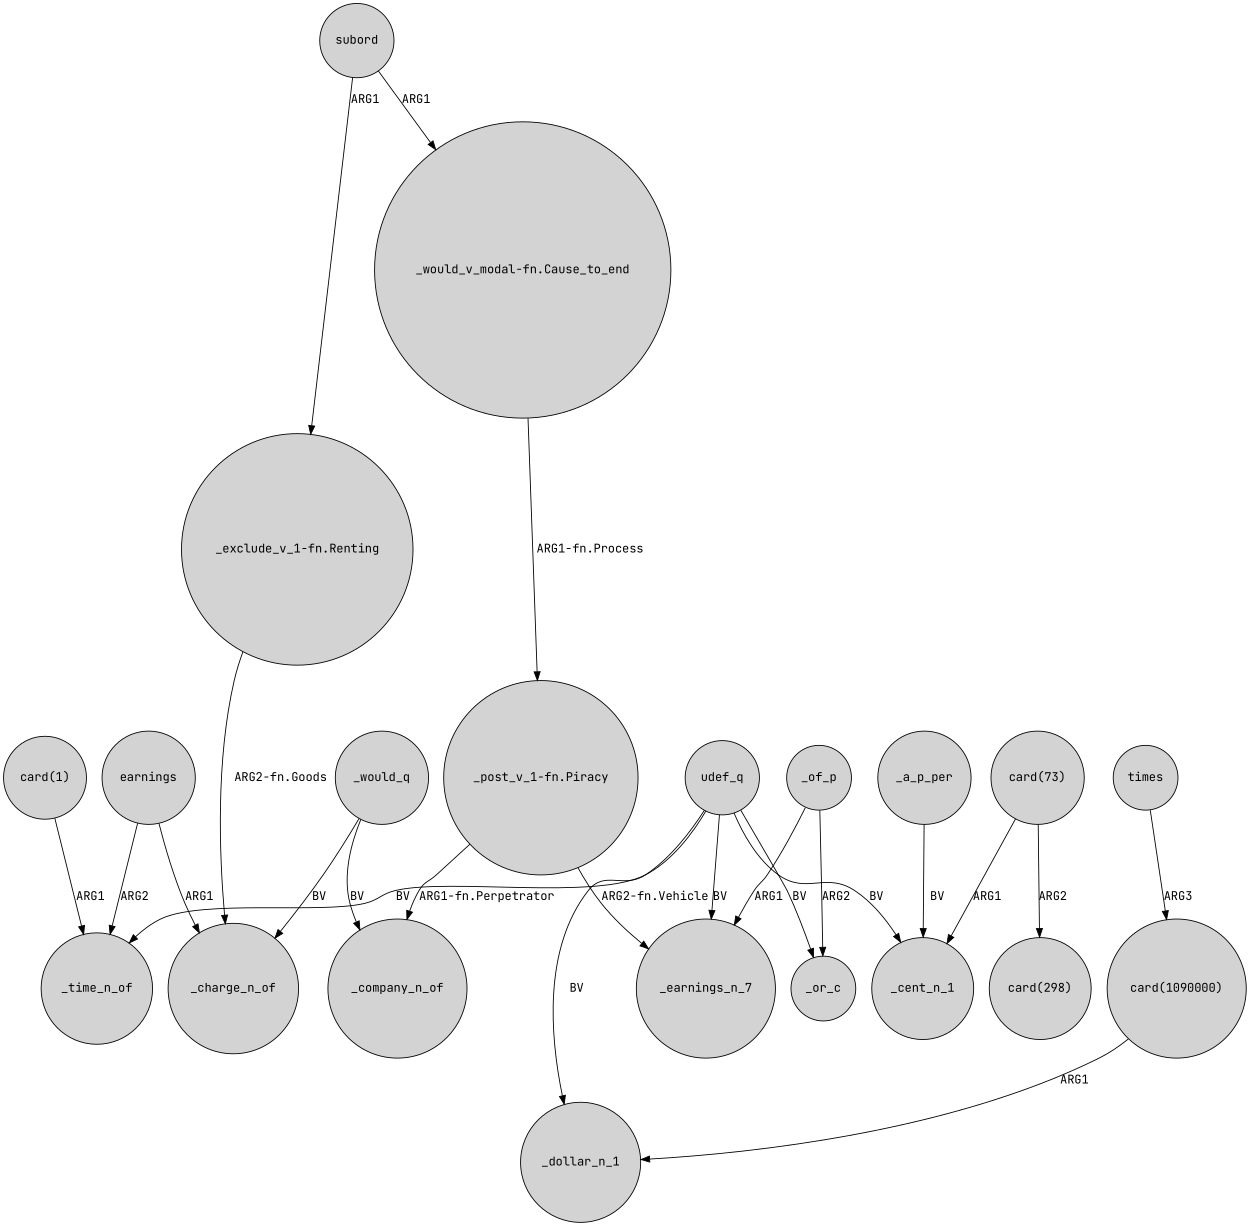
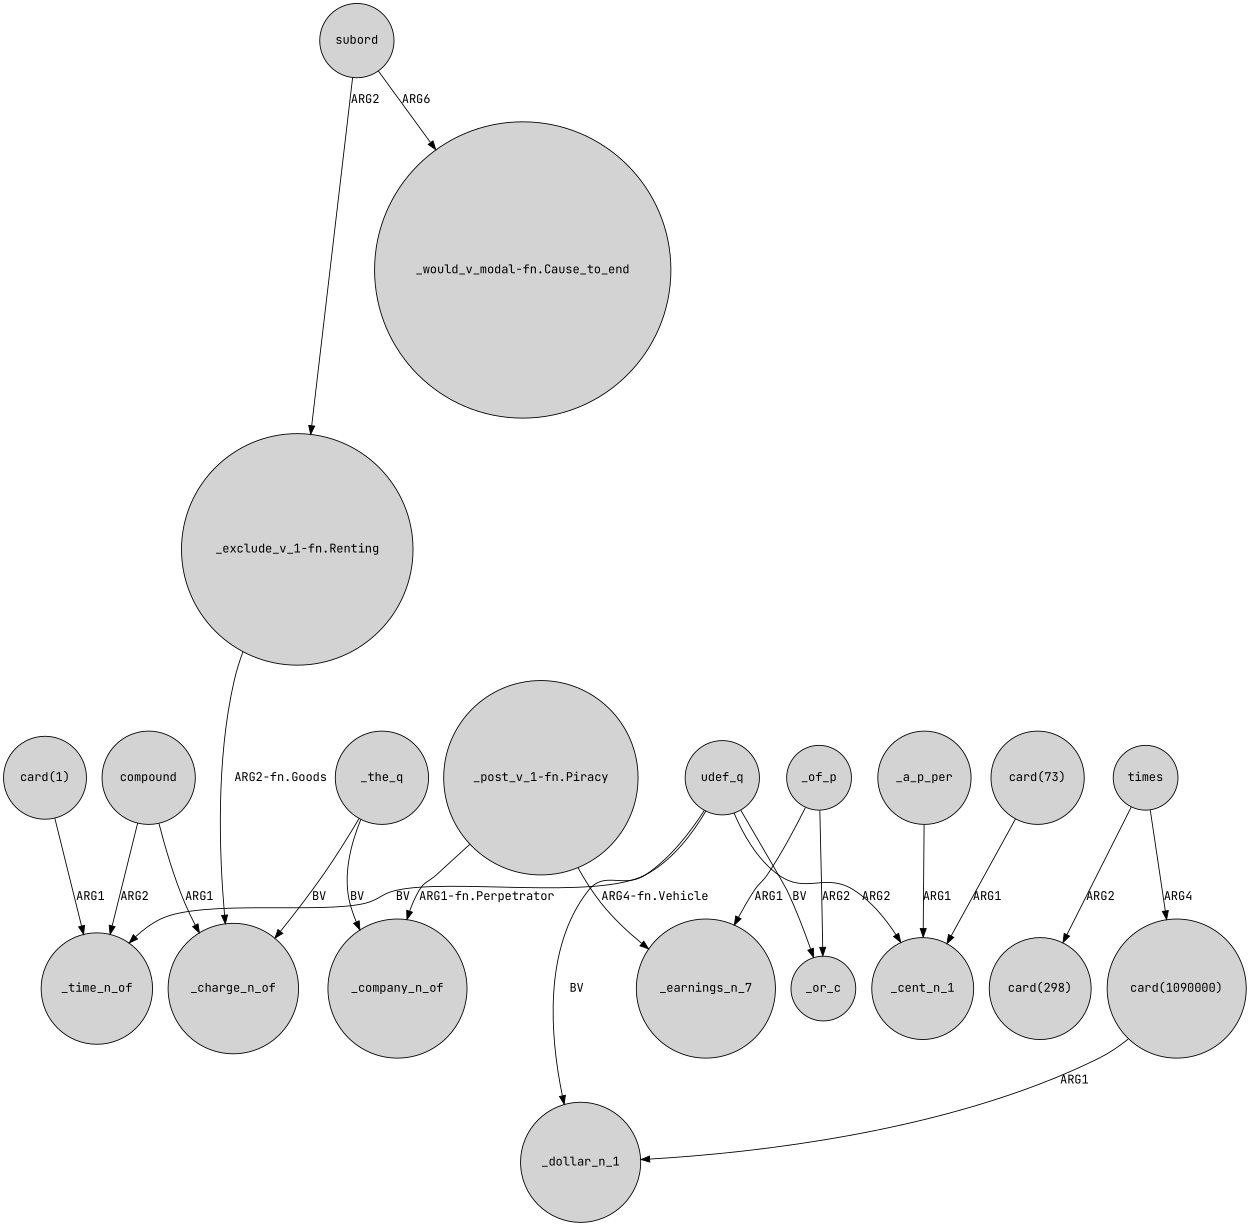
edge "subord" -> "_exclude_v_1-fn.Renting": label "ARG1" -> "ARG2"
edge "subord" -> "_would_v_modal-fn.Cause_to_end": label "ARG1" -> "ARG6"
edge "_would_v_modal-fn.Cause_to_end" -> "_post_v_1-fn.Piracy": removed, label "ARG1-fn.Process"
node "earnings": label "earnings" -> "compound"
node "_would_q": label "_would_q" -> "_the_q"
edge "udef_q" -> "_earnings_n_7": removed, label "BV"
edge "card(73)" -> "card(298)": now "times" -> "card(298)"
edge "_post_v_1-fn.Piracy" -> "_earnings_n_7": label "ARG2-fn.Vehicle" -> "ARG4-fn.Vehicle"
edge "udef_q" -> "_cent_n_1": label "BV" -> "ARG2"
edge "_a_p_per" -> "_cent_n_1": label "BV" -> "ARG1"
edge "times" -> "card(1090000)": label "ARG3" -> "ARG4"
